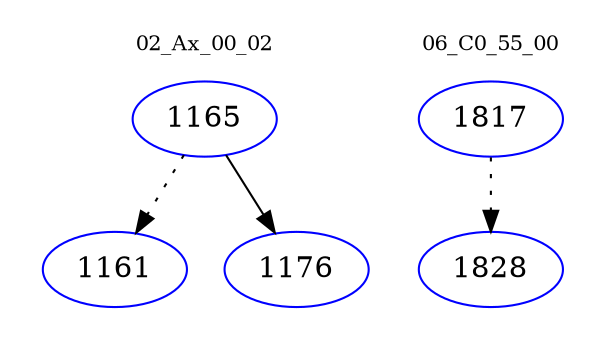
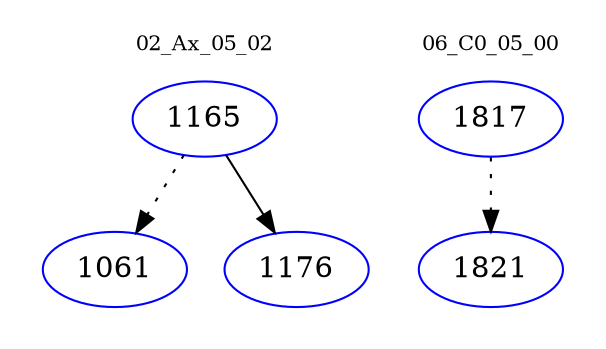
cluster "02_Ax_00_02": label "02_Ax_00_02" -> "02_Ax_05_02"
cluster "06_C0_55_00": label "06_C0_55_00" -> "06_C0_05_00"
node "1161": label "1161" -> "1061"
node "1828": label "1828" -> "1821"
